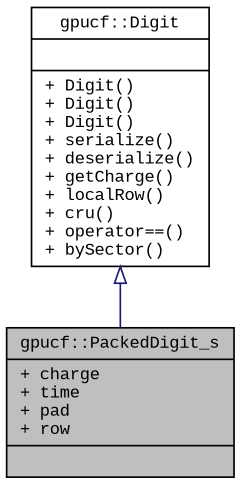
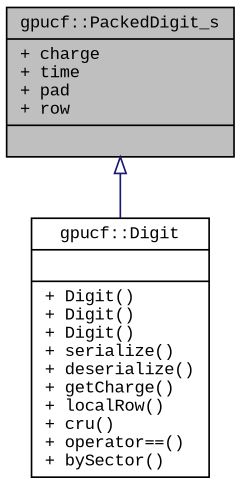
edge "gpucf::PackedDigit_s" -> "gpucf::Digit": reversed
